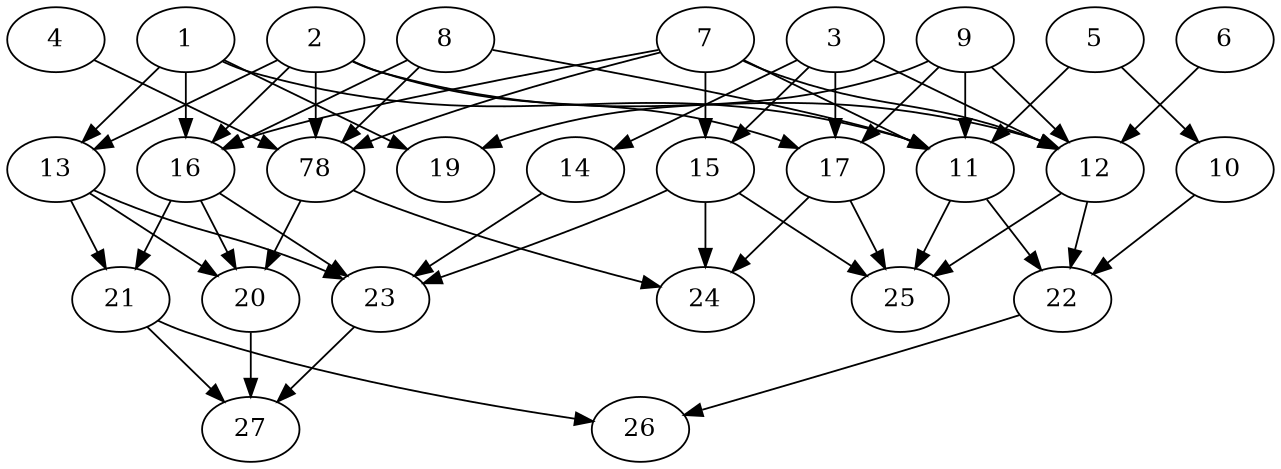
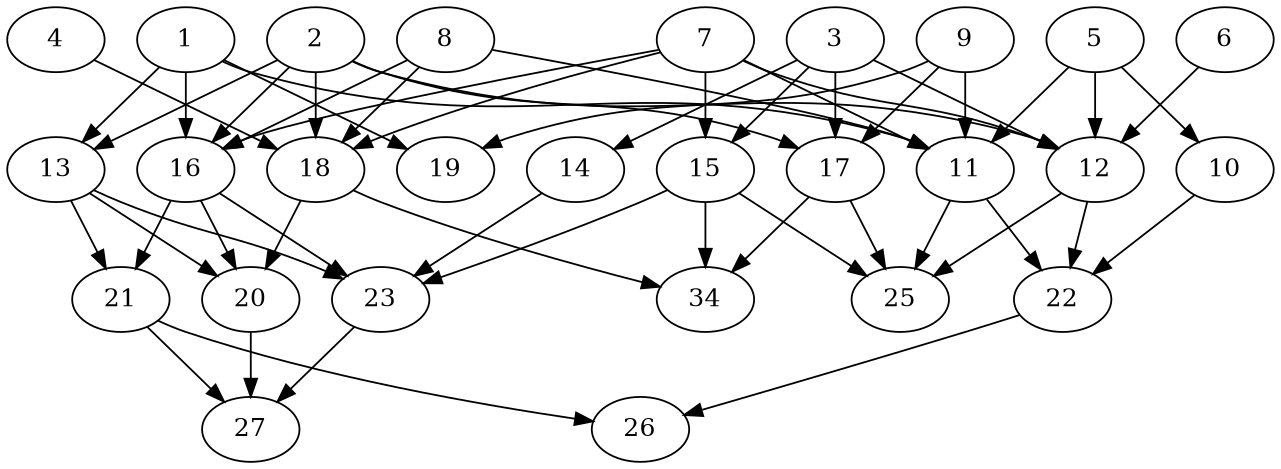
edge "9" -> "12": now "5" -> "12"
node "78": label "78" -> "18"
node "24": label "24" -> "34"
